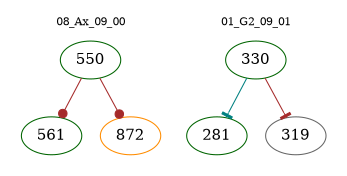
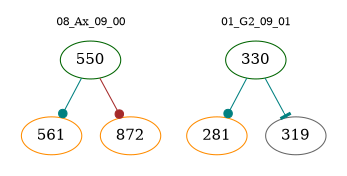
edge "550" -> "561": color brown -> teal
edge "330" -> "281": arrowhead tee -> dot
edge "330" -> "319": color brown -> teal
node "561": color darkgreen -> darkorange
node "281": color darkgreen -> darkorange
